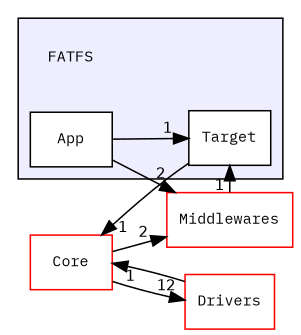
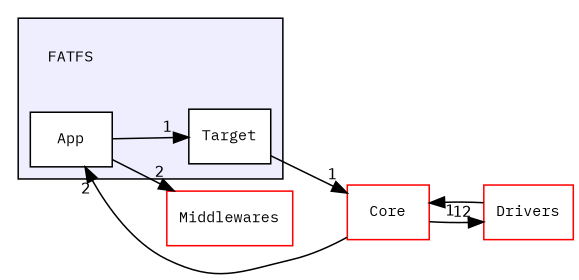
edge "Middlewares" -> "Target": removed
edge "Core" -> "Middlewares": now "Core" -> "App"
